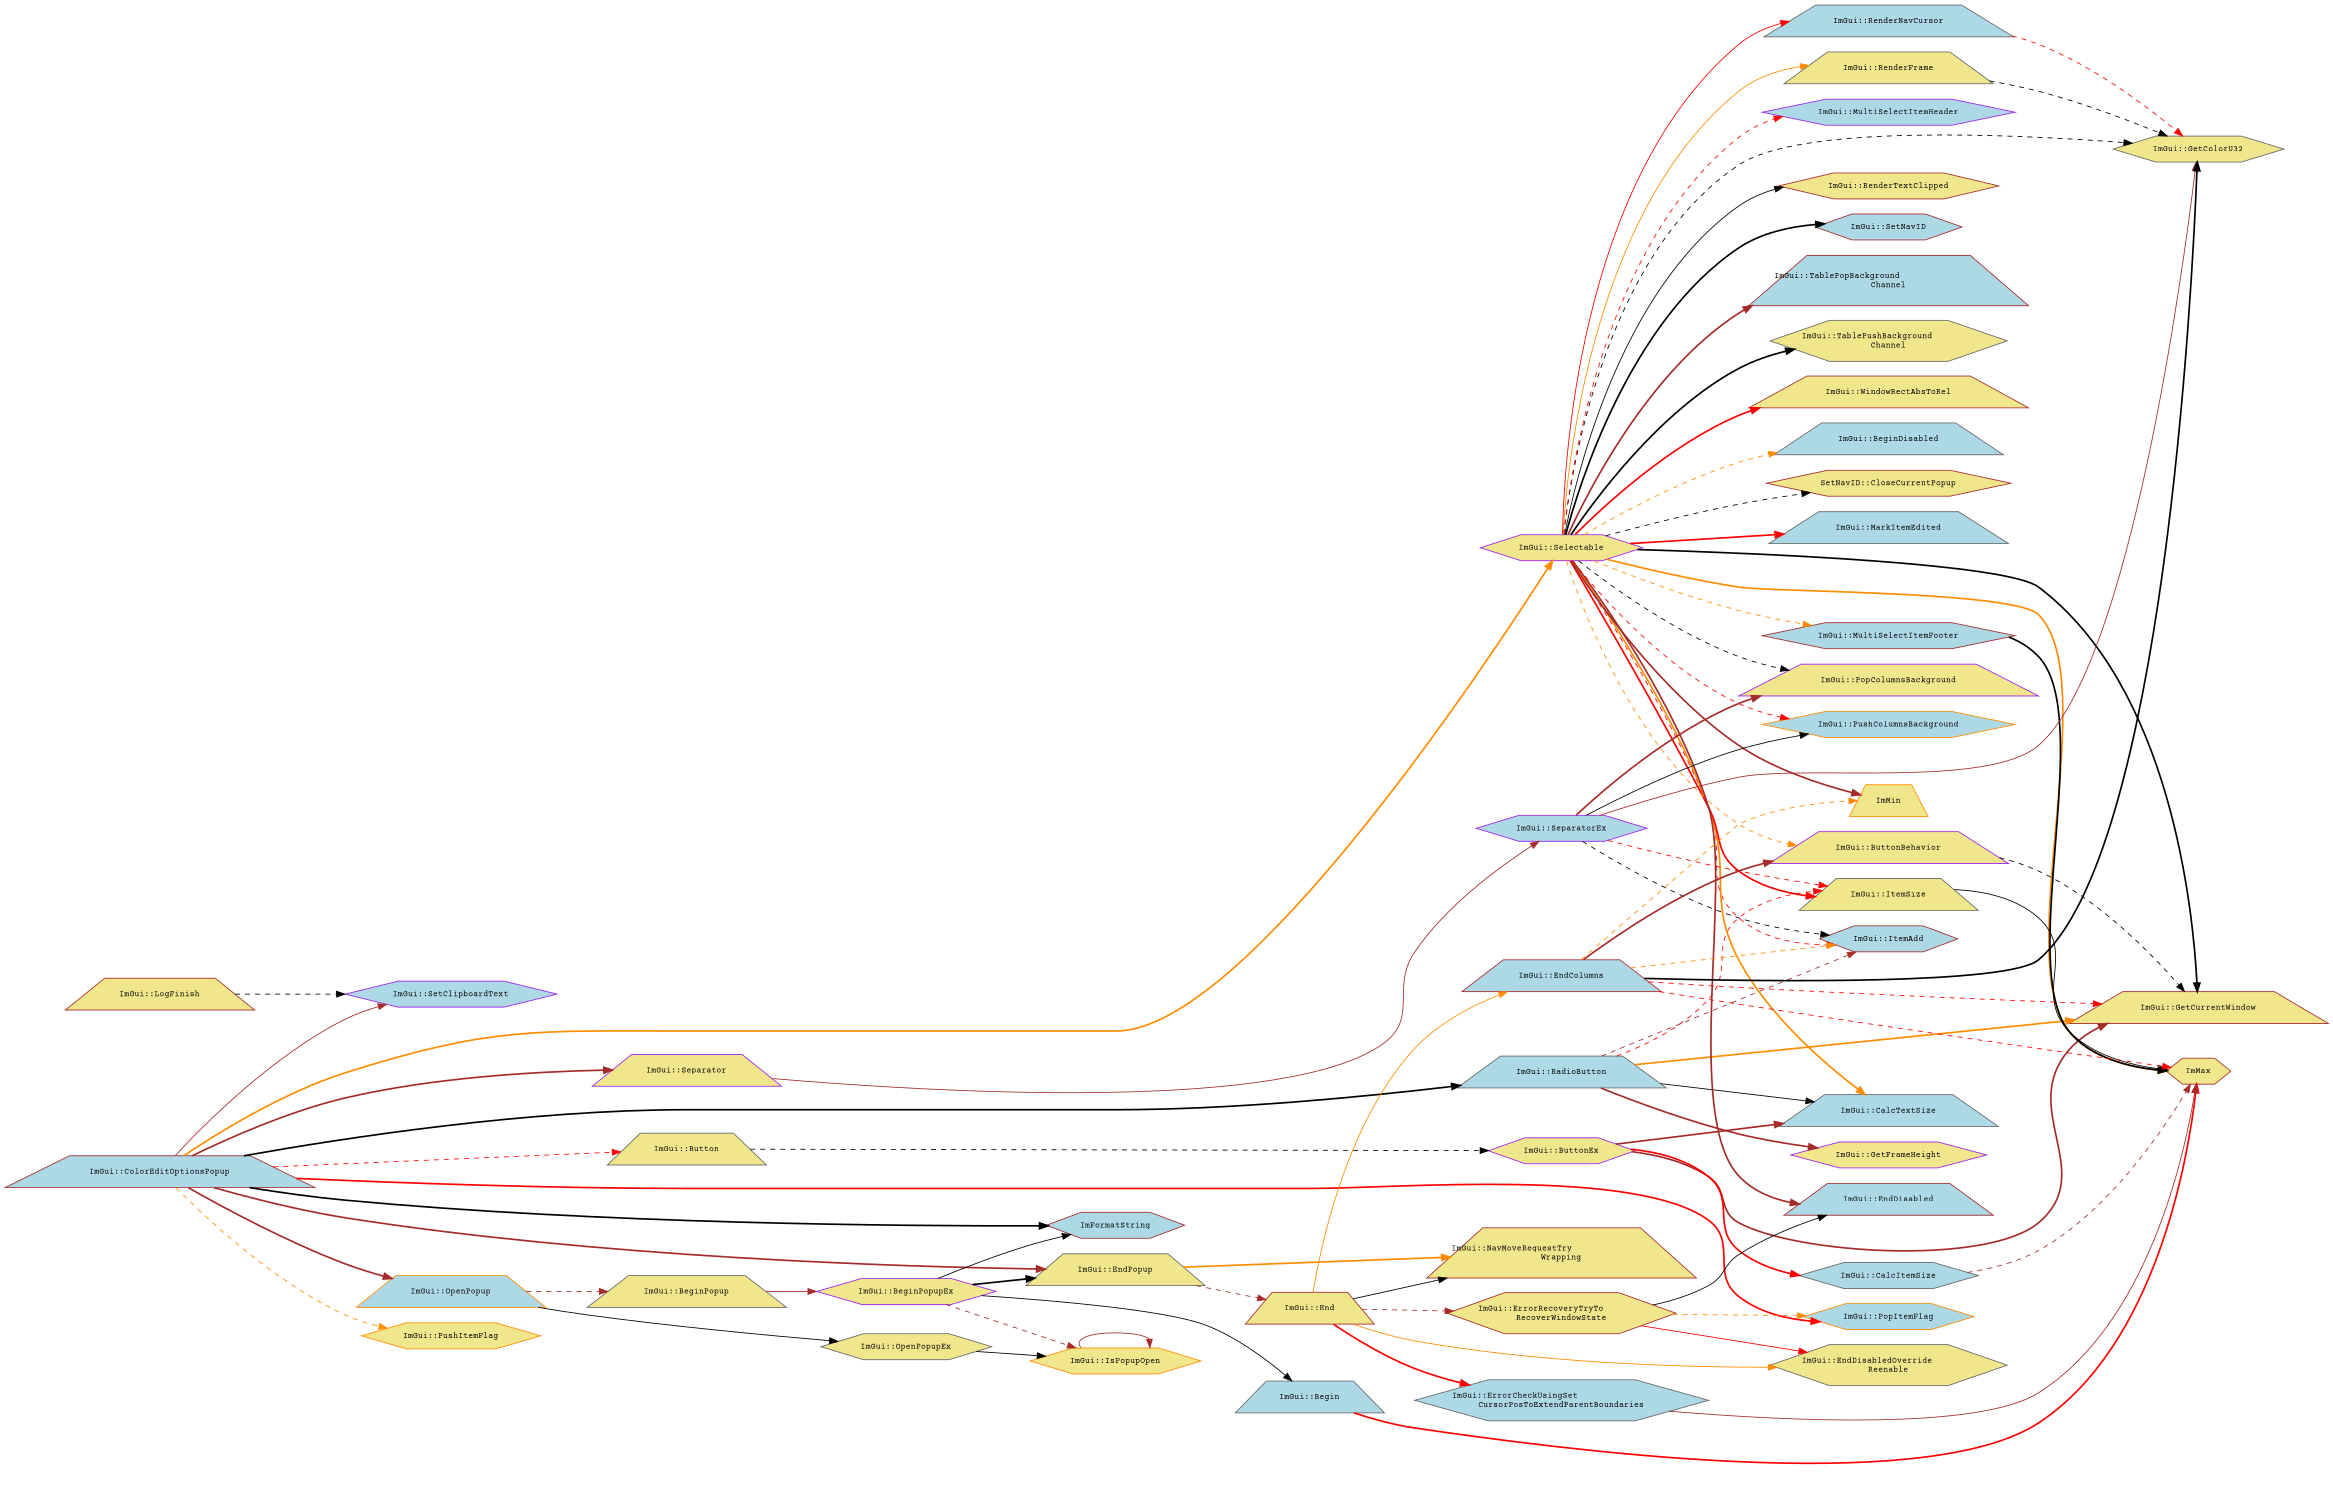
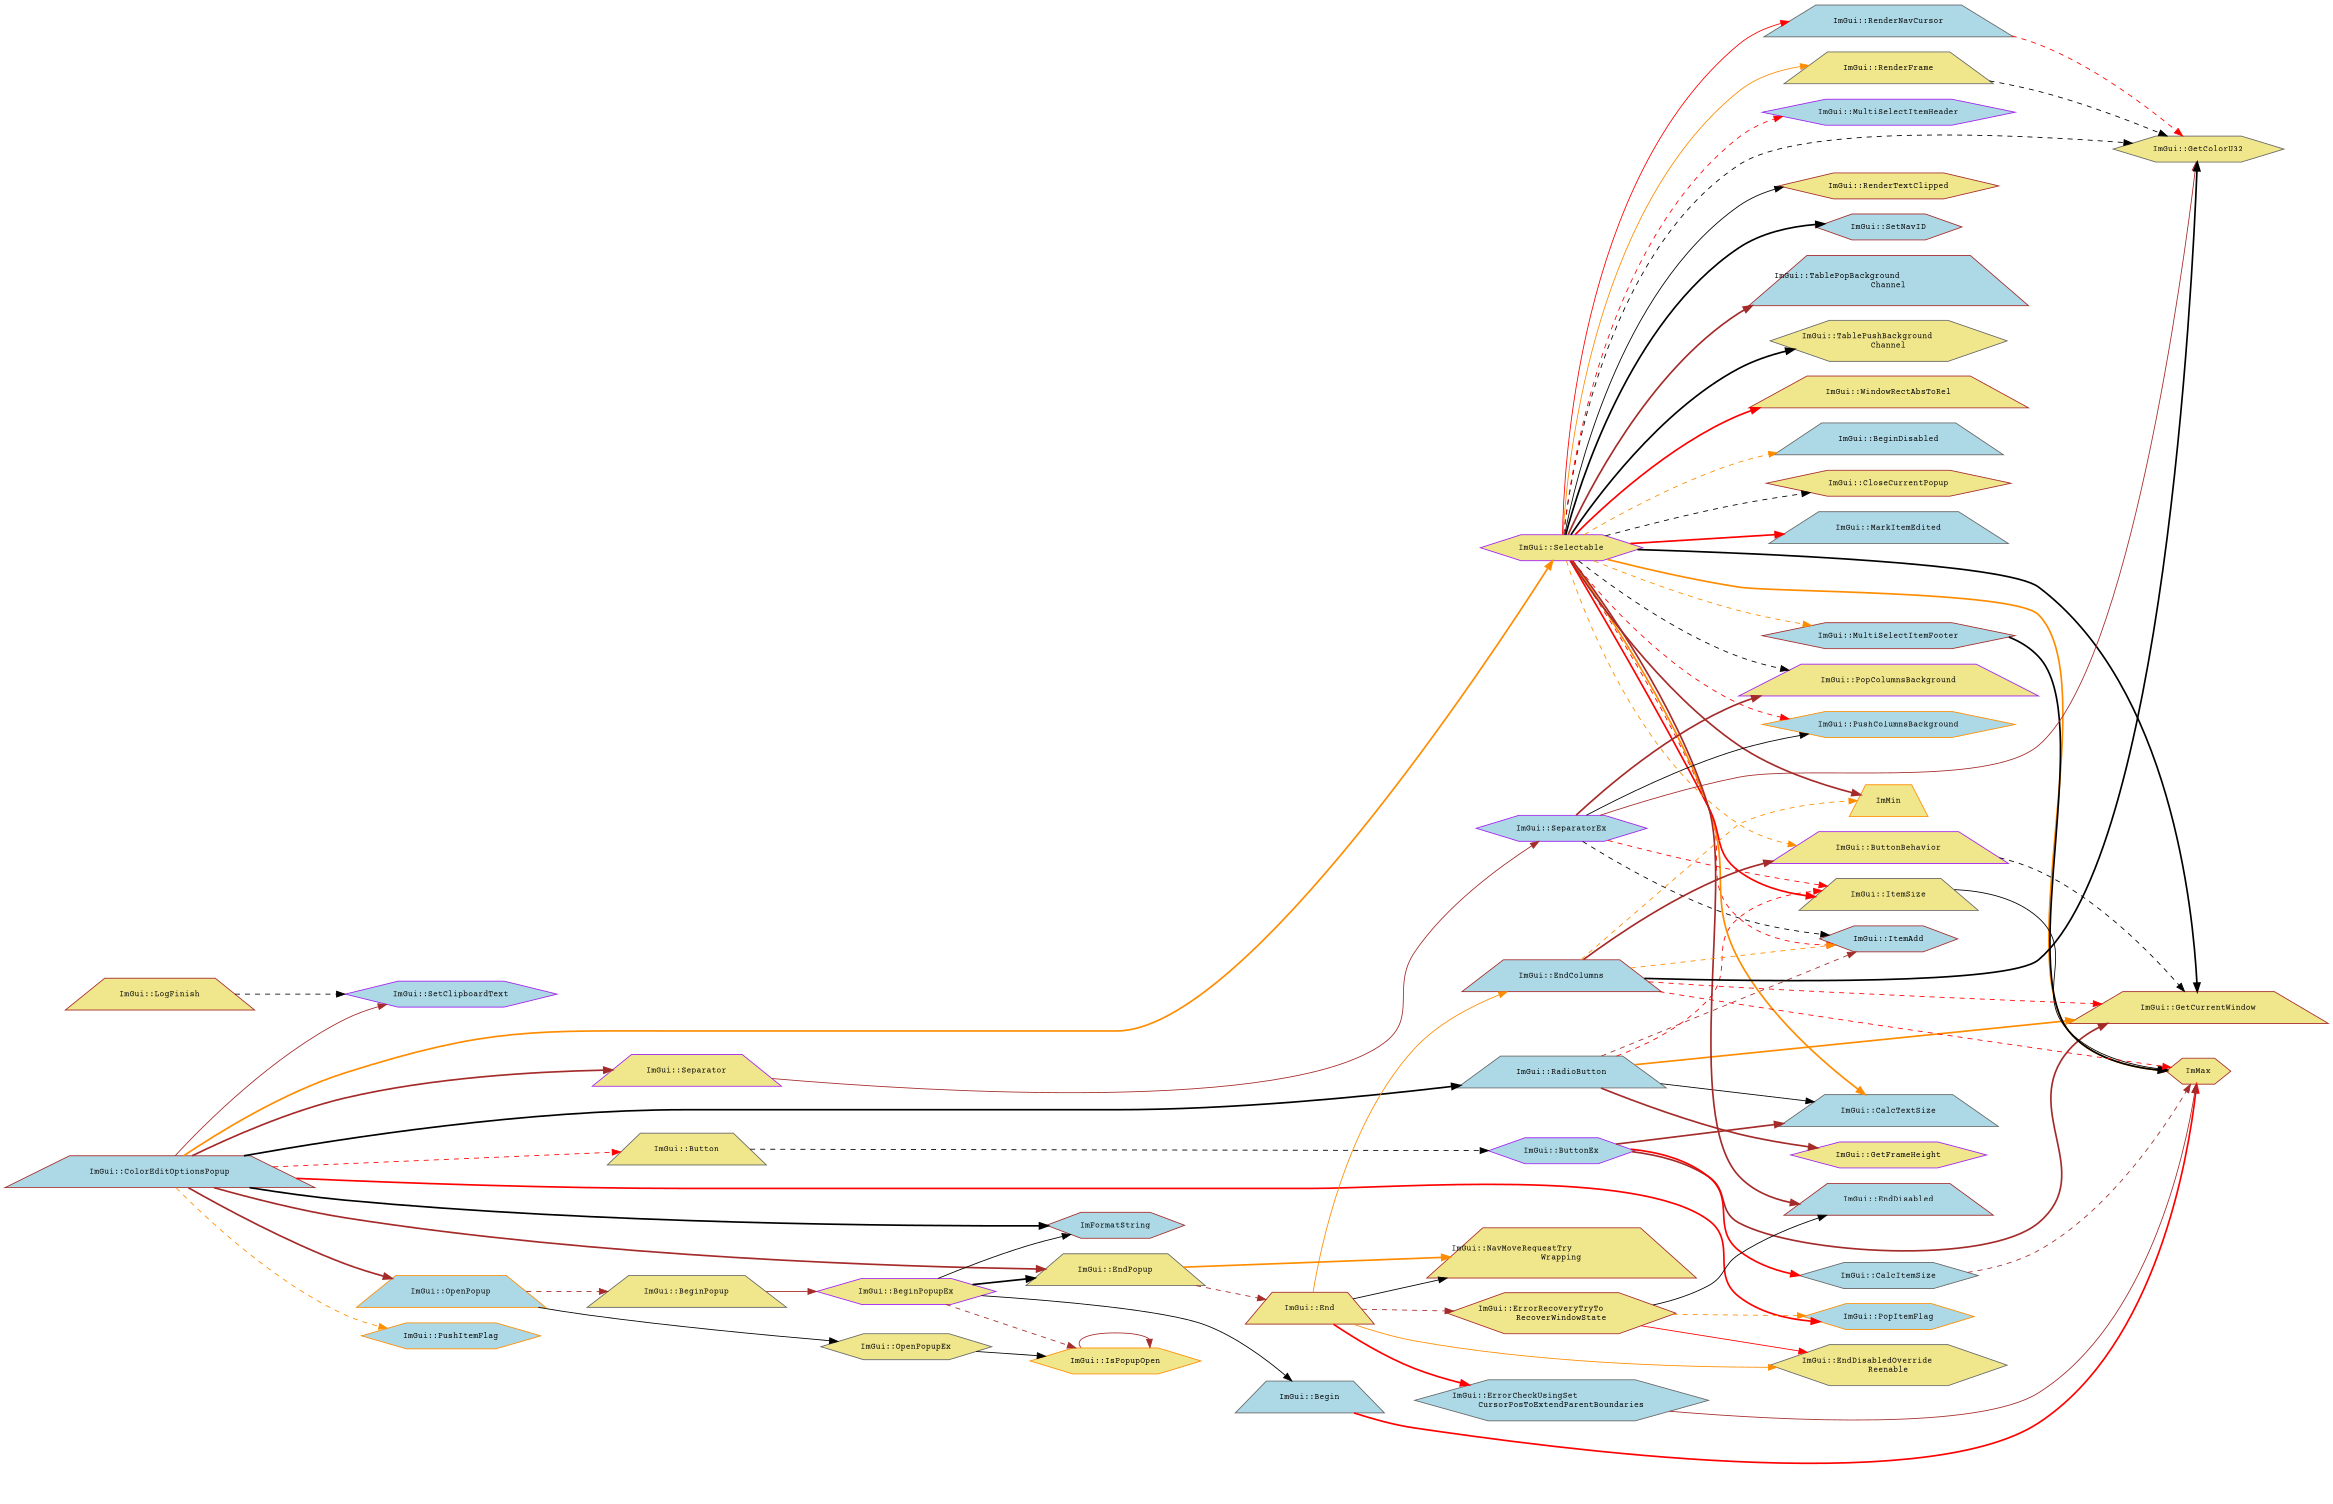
node "SetNavID::CloseCurrentPopup": label "SetNavID::CloseCurrentPopup" -> "ImGui::CloseCurrentPopup"
node "ImGui::ButtonEx": fillcolor khaki -> lightblue
node "ImGui::PushItemFlag": fillcolor khaki -> lightblue
